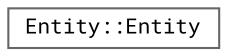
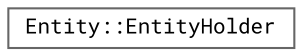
node "Entity::Entity": label "Entity::Entity" -> "Entity::EntityHolder"
